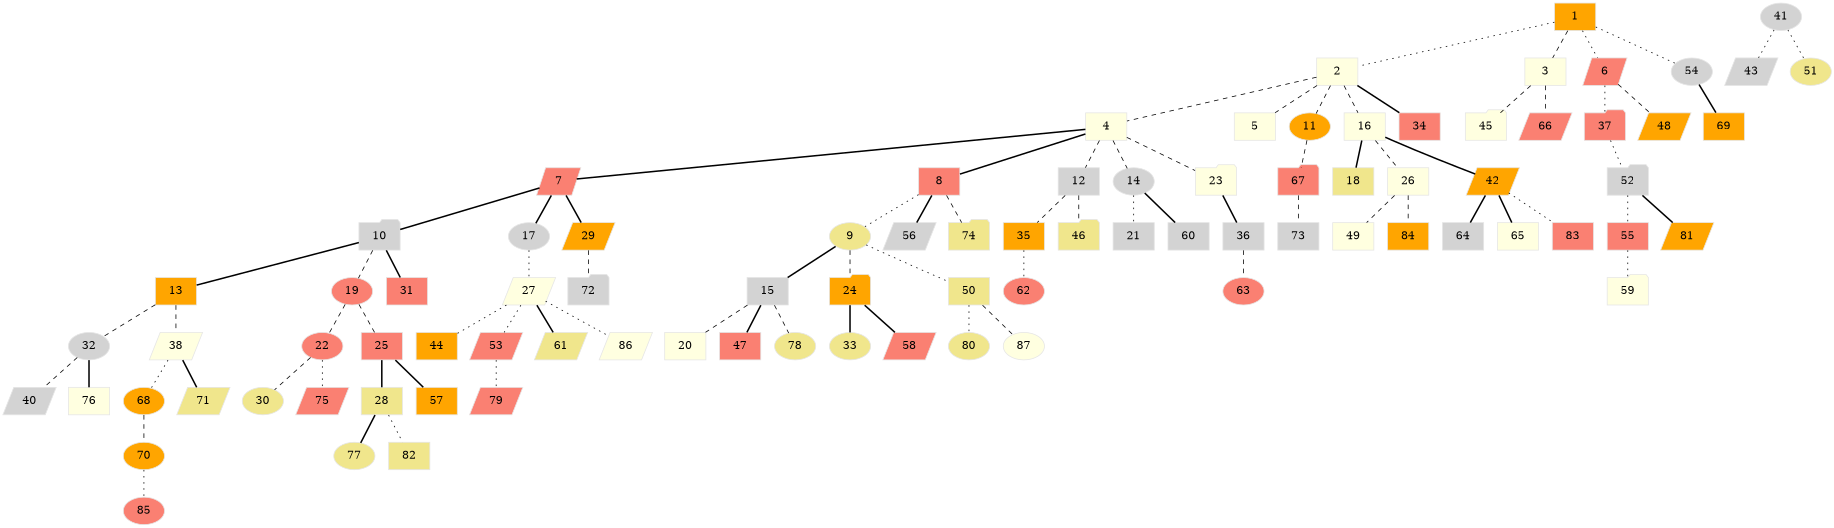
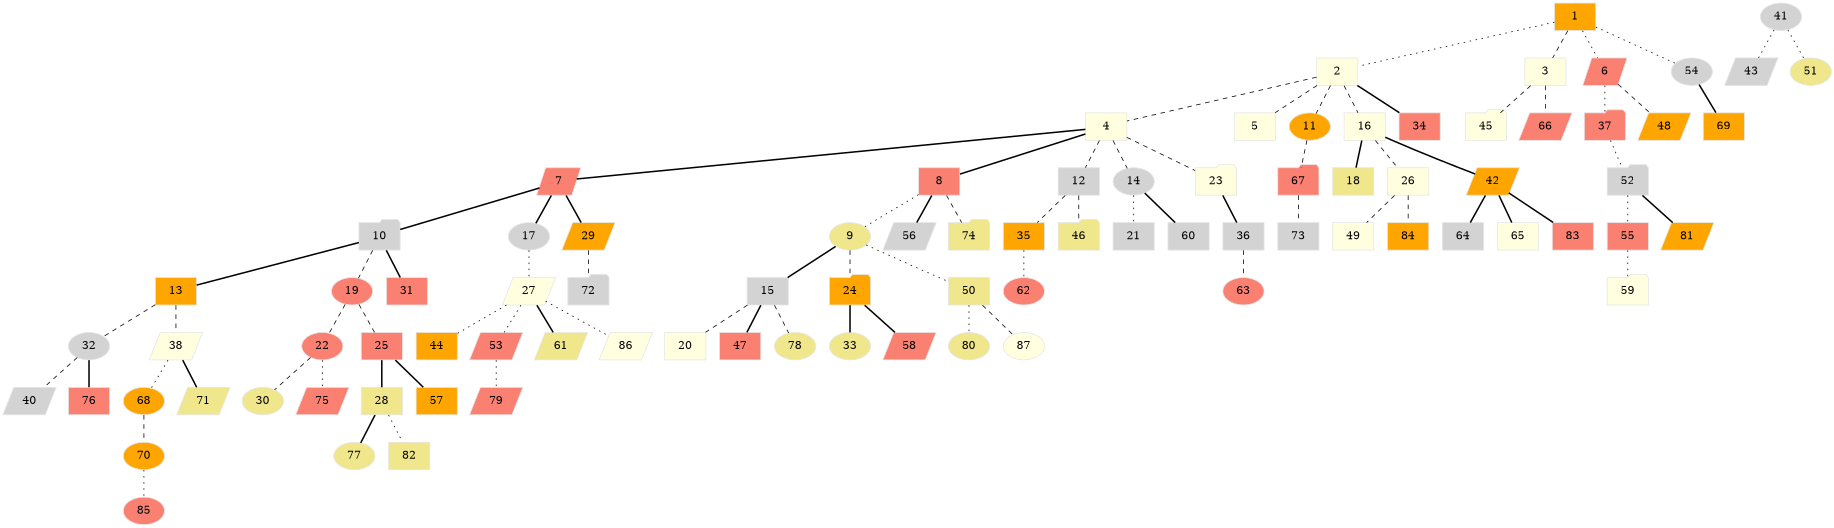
edge "42" -- "83": style dotted -> bold
node "76": fillcolor lightyellow -> salmon
